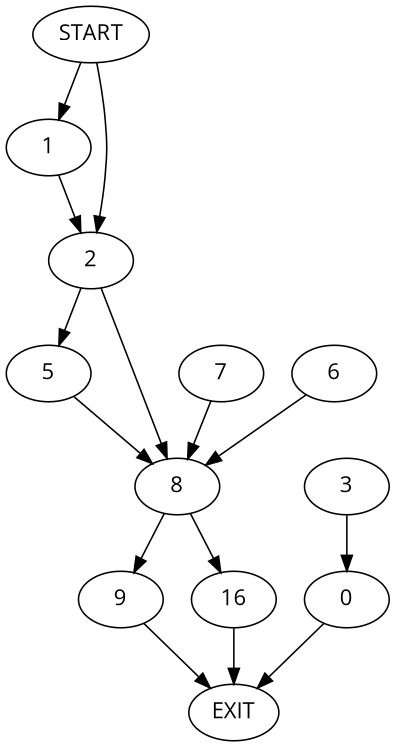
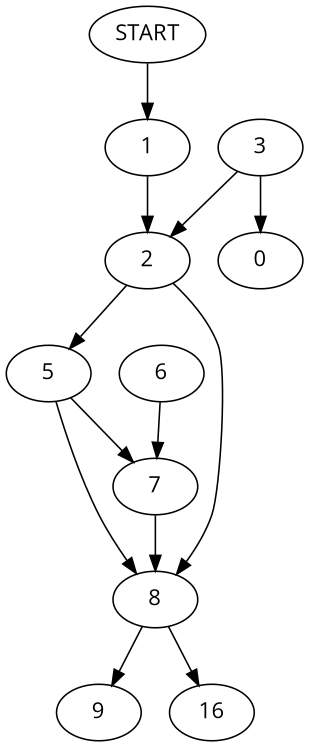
edge "START" -> "2": now "3" -> "2"
edge "5" -> "7": added
edge "6" -> "8": now "6" -> "7"
node "EXIT": removed
